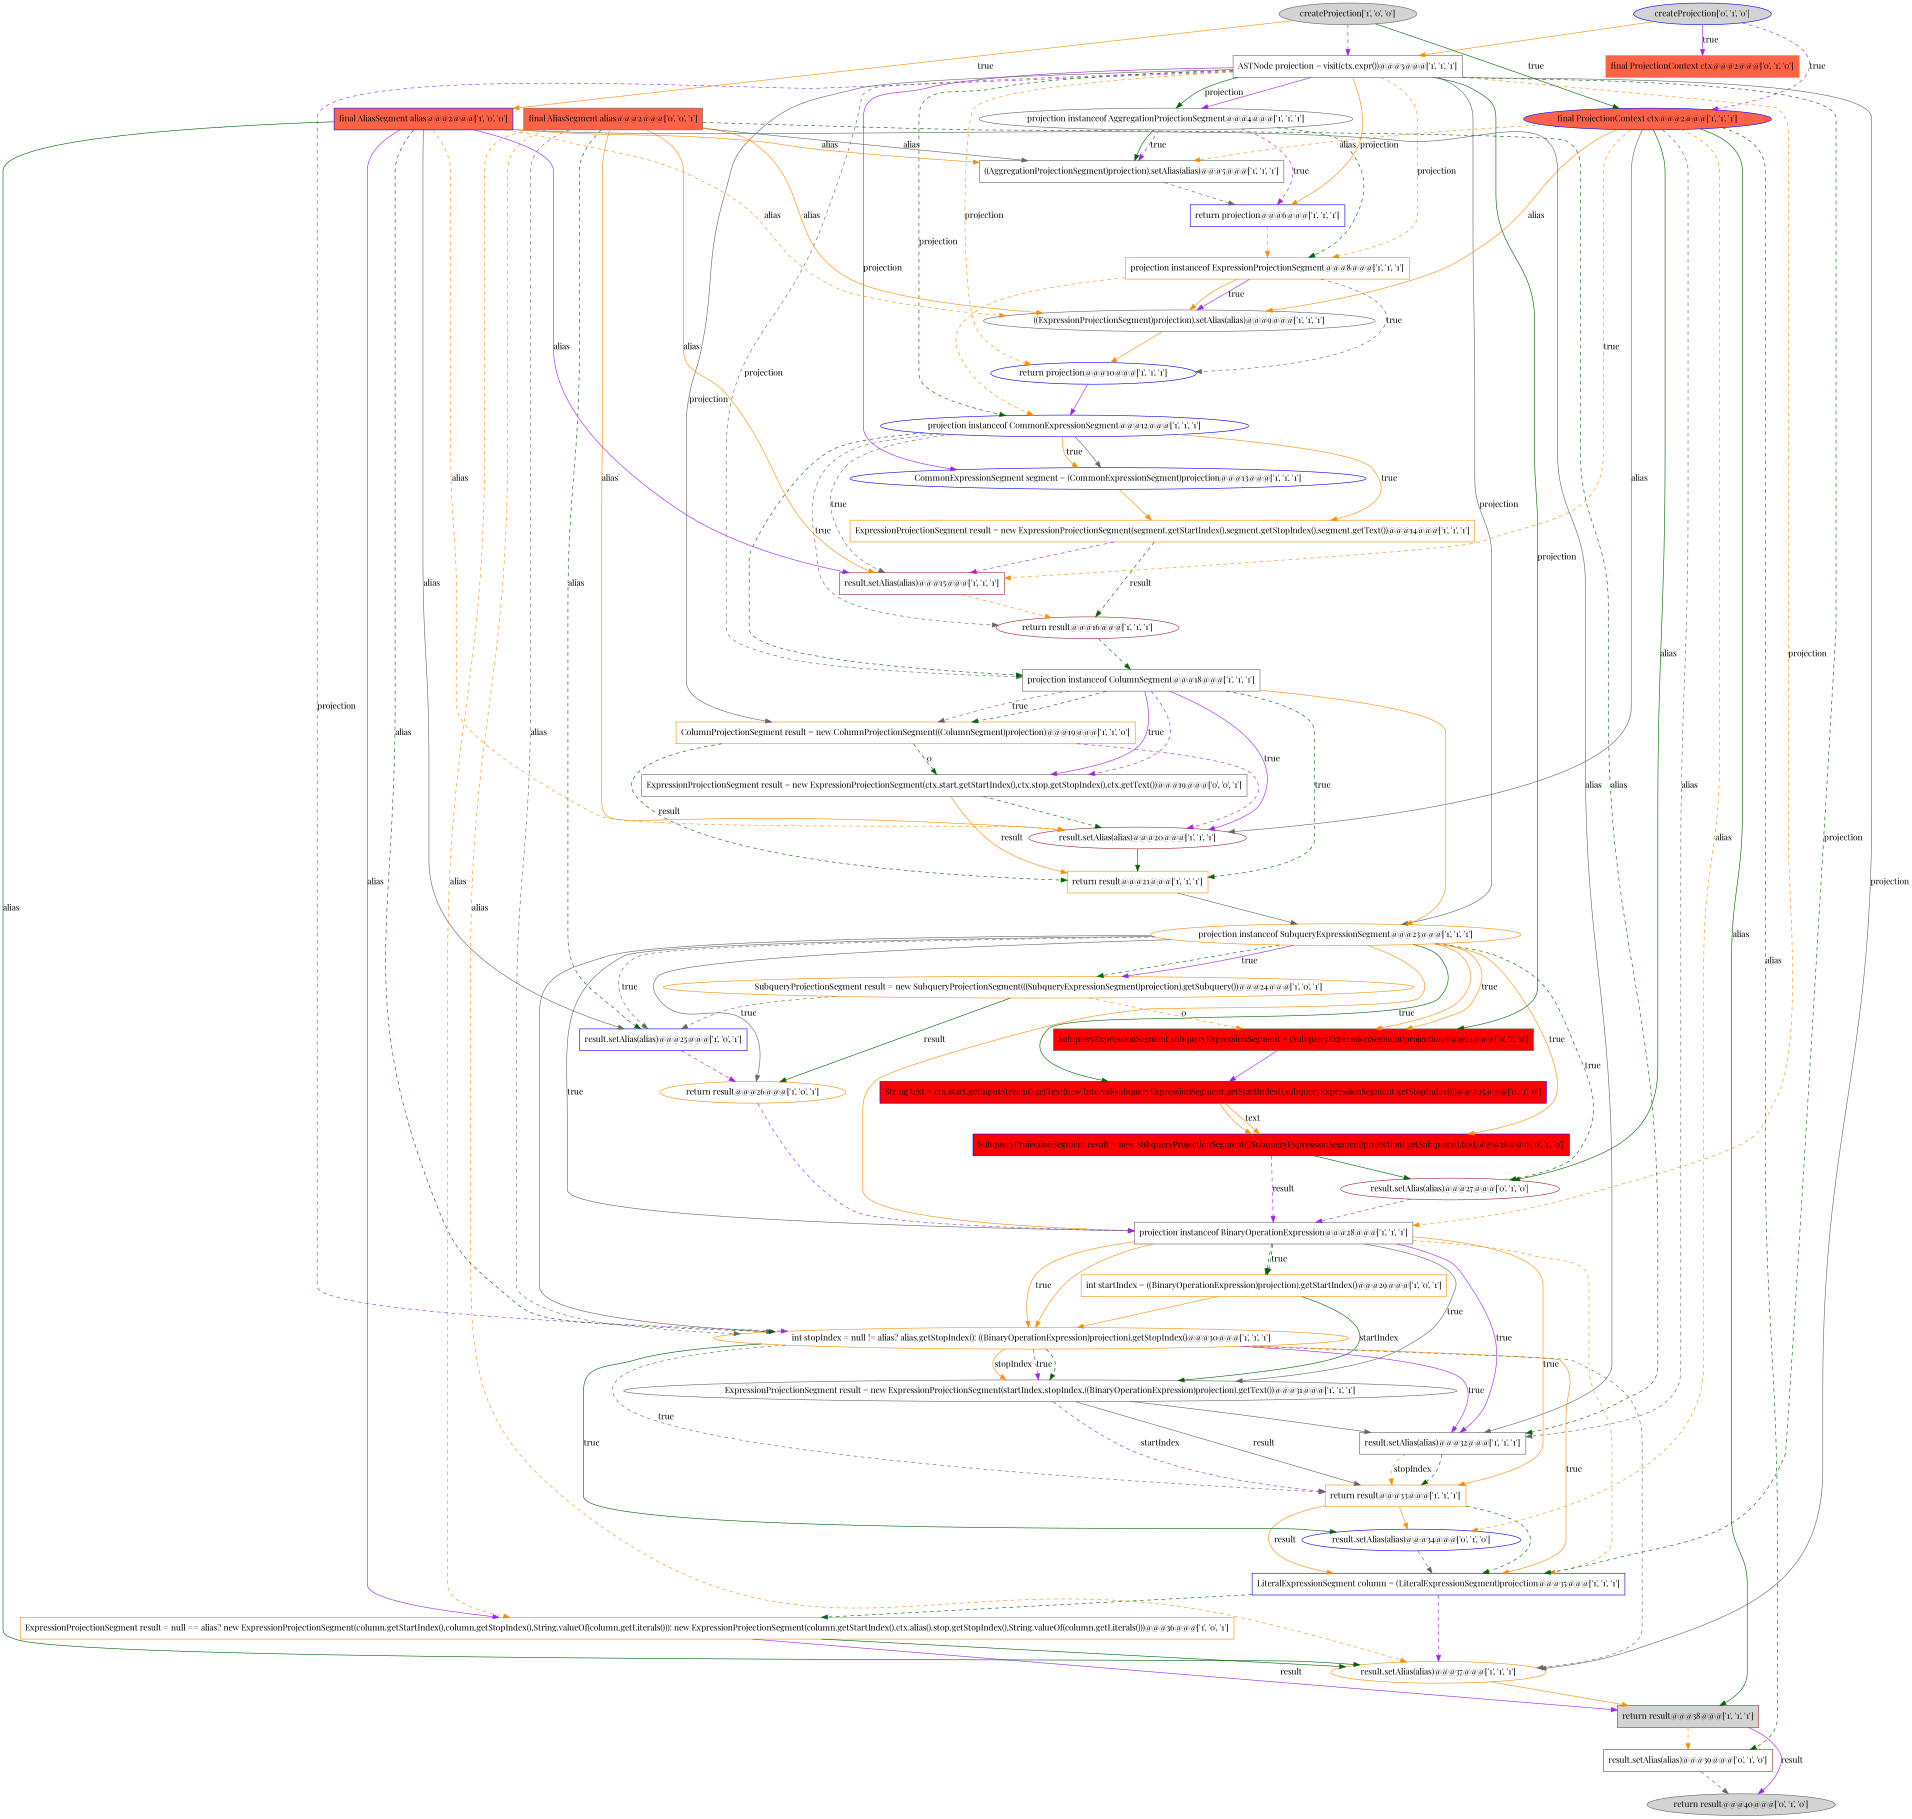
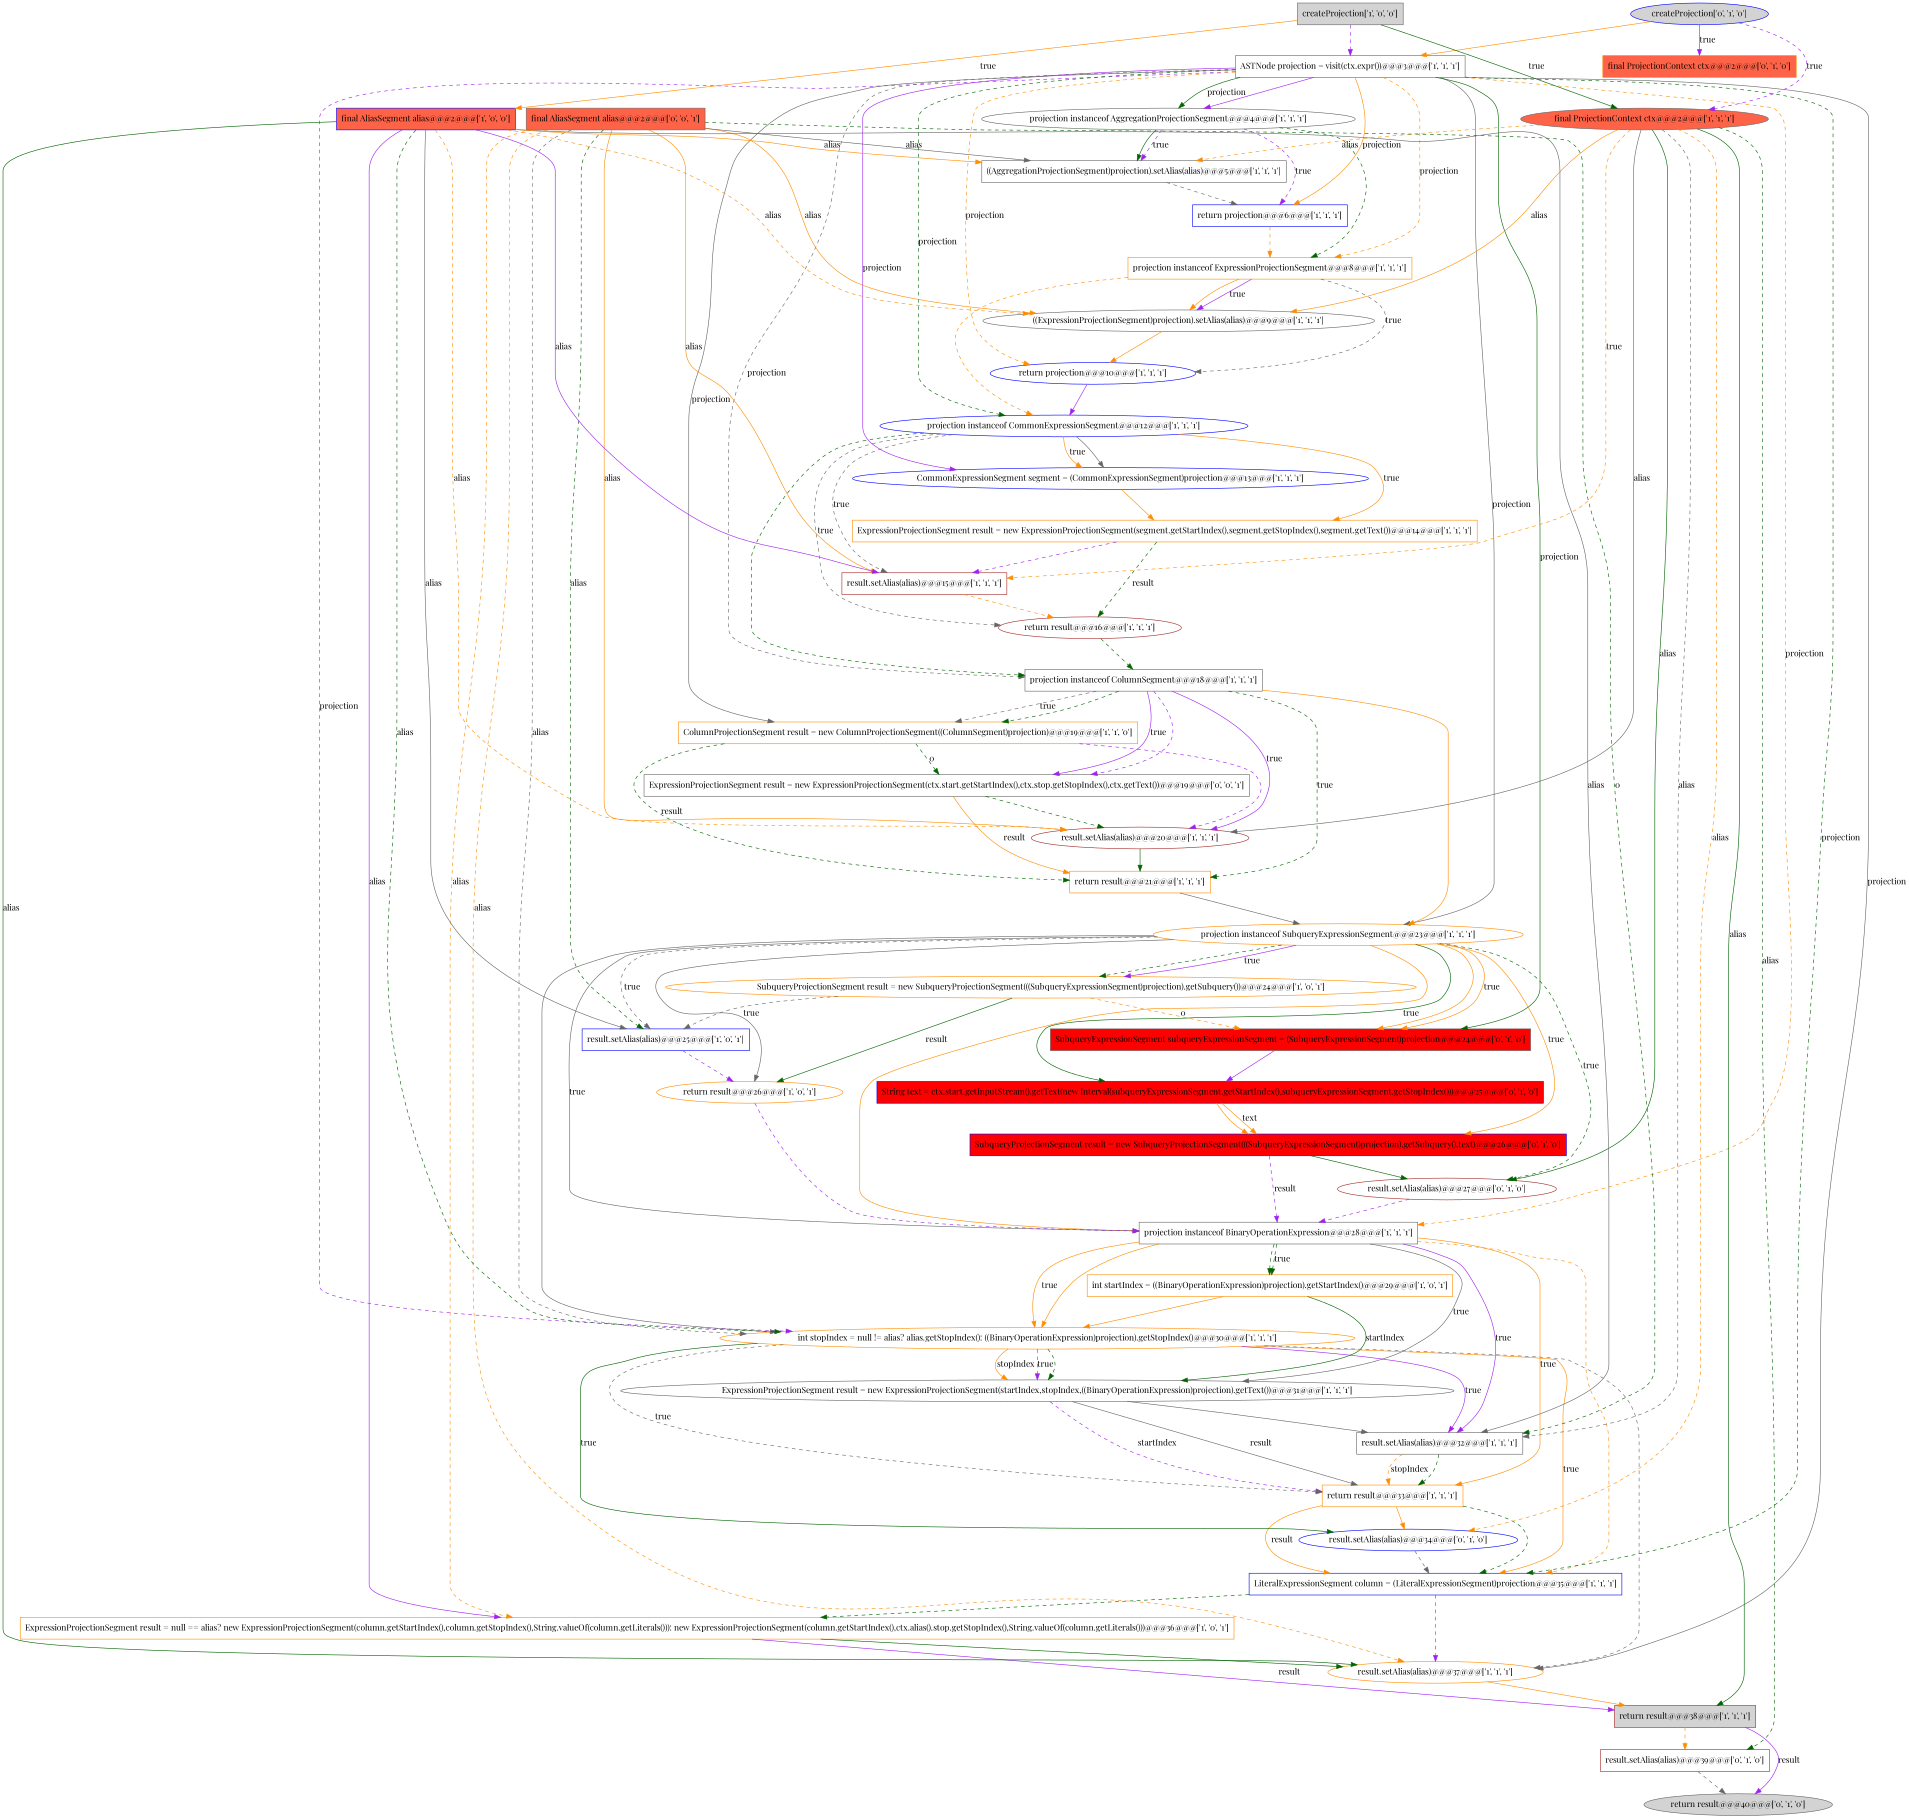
node "createProjection['1', '0', '0']": shape ellipse -> box
node "final ProjectionContext ctx@@@2@@@['1', '1', '1']": color blue -> gray40
edge "final AliasSegment alias@@@2@@@['0', '0', '1']" -> "result.setAlias(alias)@@@32@@@['1', '1', '1']": label "alias" -> "0"
